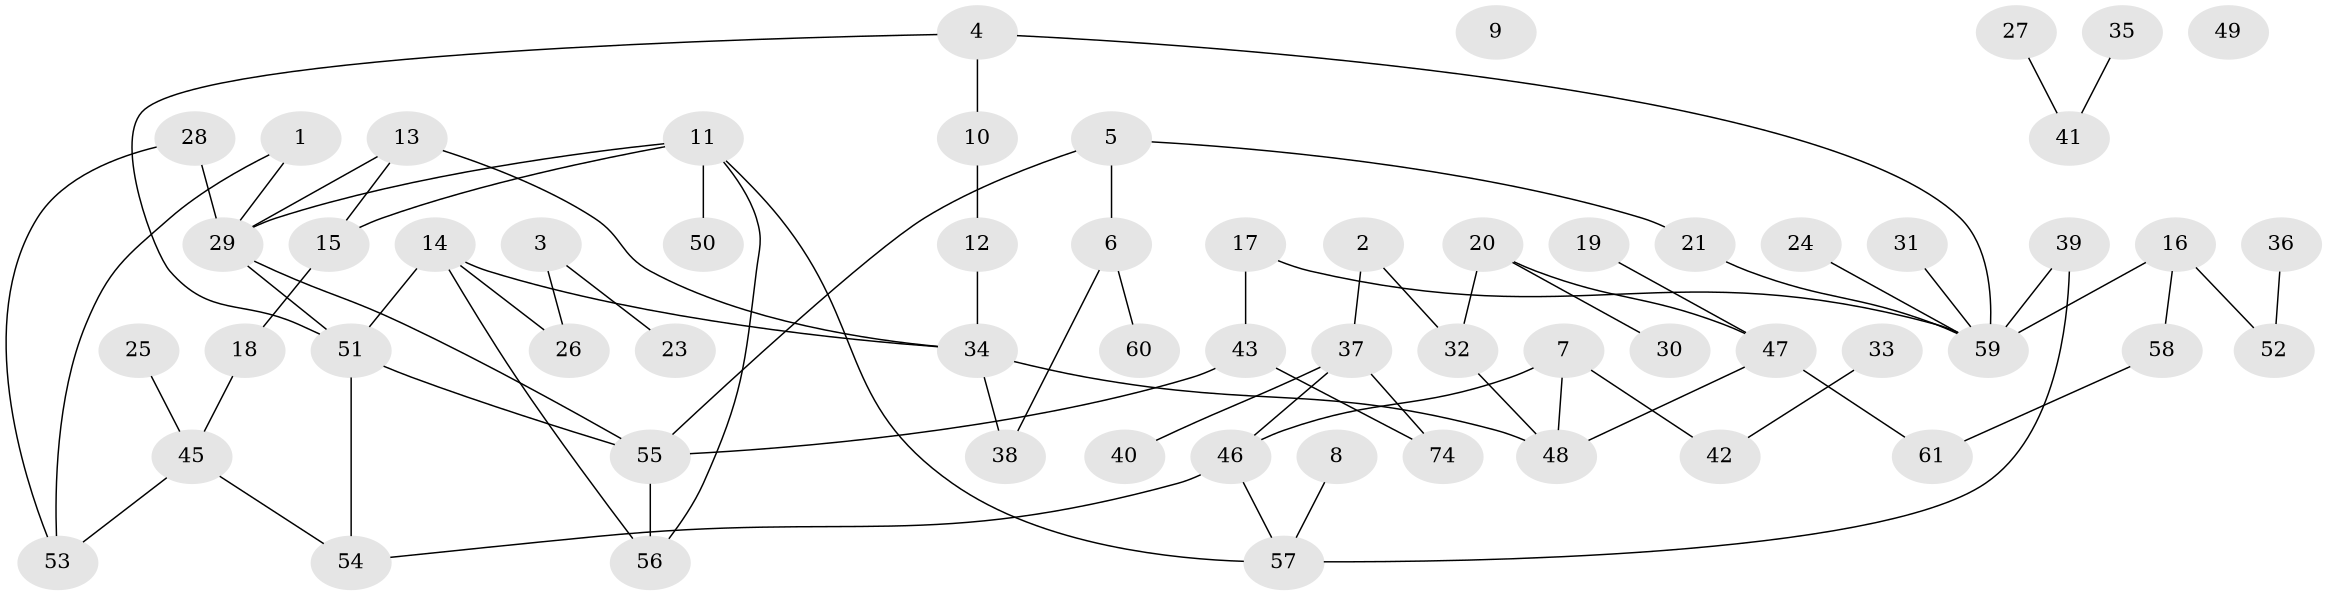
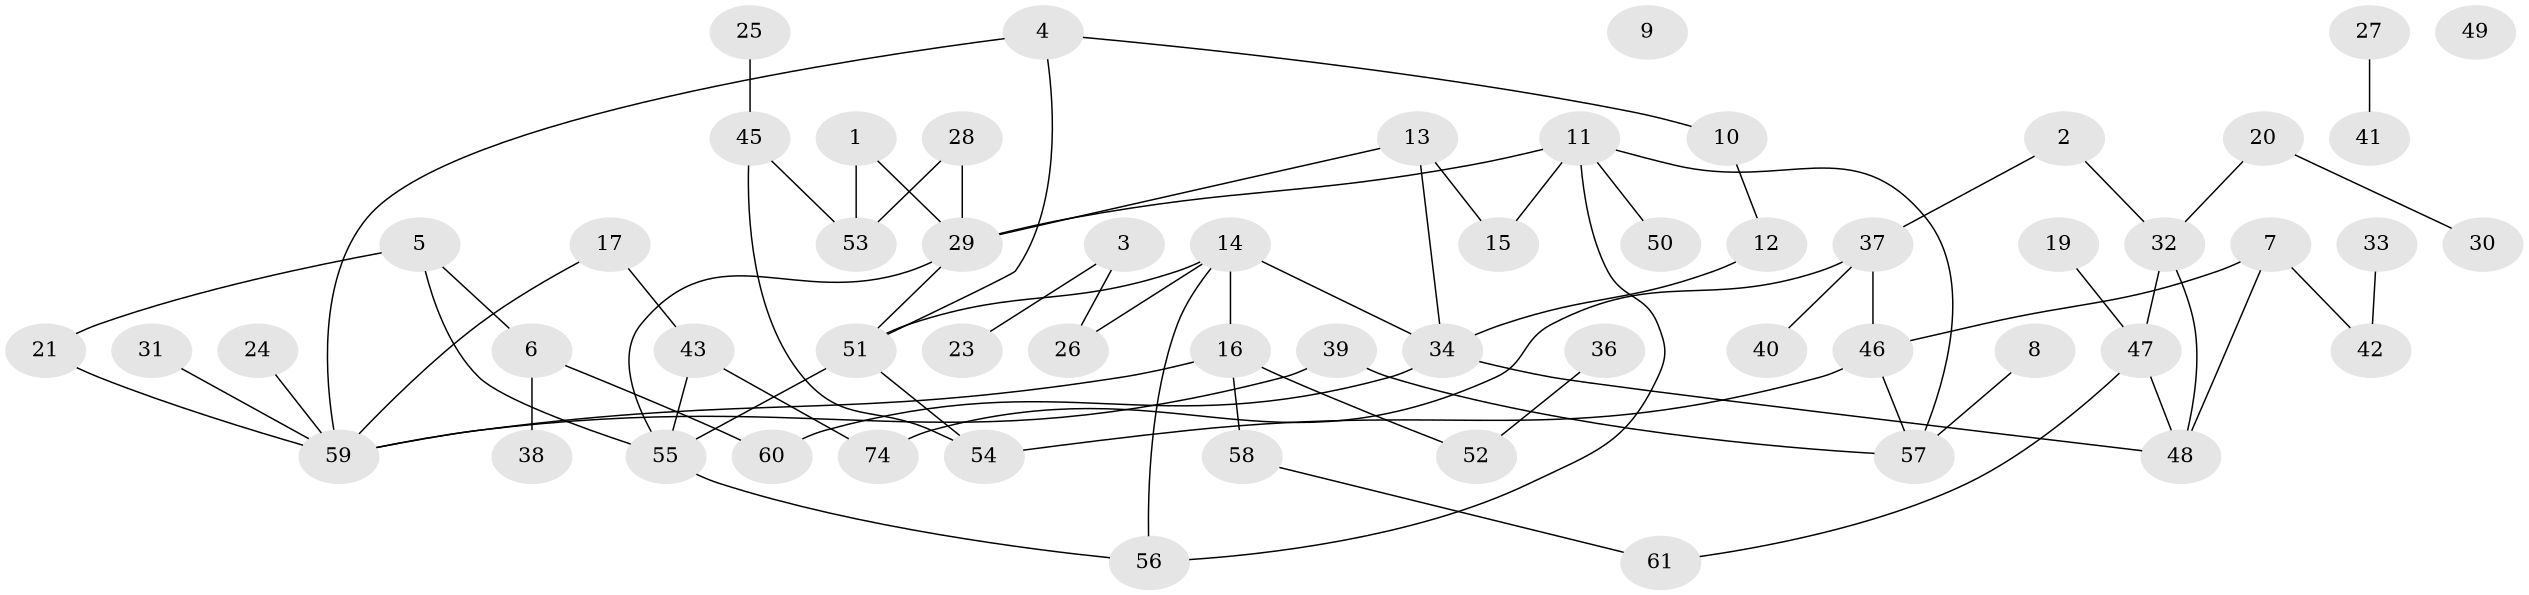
node "35": removed
edge "14" -- "16": added
edge "20" -- "47": now "32" -- "47"
node "18": removed
edge "34" -- "38": now "34" -- "60"
